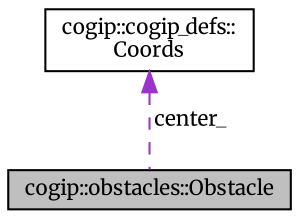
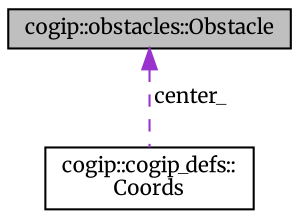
edge "cogip::obstacles::Obstacle" -> "cogip::cogip_defs:: Coords": reversed
